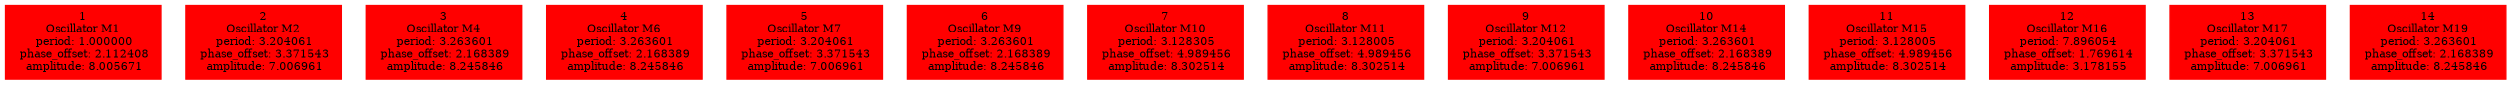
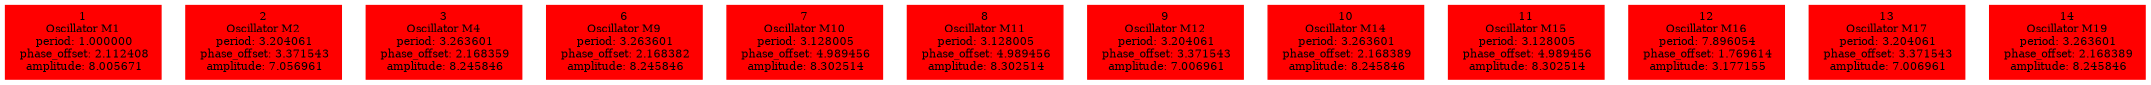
node "4": removed
node "5": removed
node "7": text "period: 3.128305" -> "period: 3.128005"
node "3": text "phase_offset: 2.168389" -> "phase_offset: 2.168359"
node "6": text "phase_offset: 2.168389" -> "phase_offset: 2.168382"
node "2": text "amplitude: 7.006961" -> "amplitude: 7.056961"
node "12": text "amplitude: 3.178155" -> "amplitude: 3.177155"
